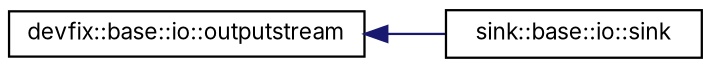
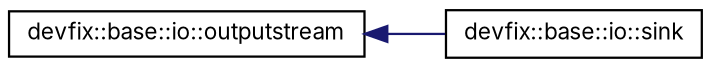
node "sink::base::io::sink": label "sink::base::io::sink" -> "devfix::base::io::sink"
